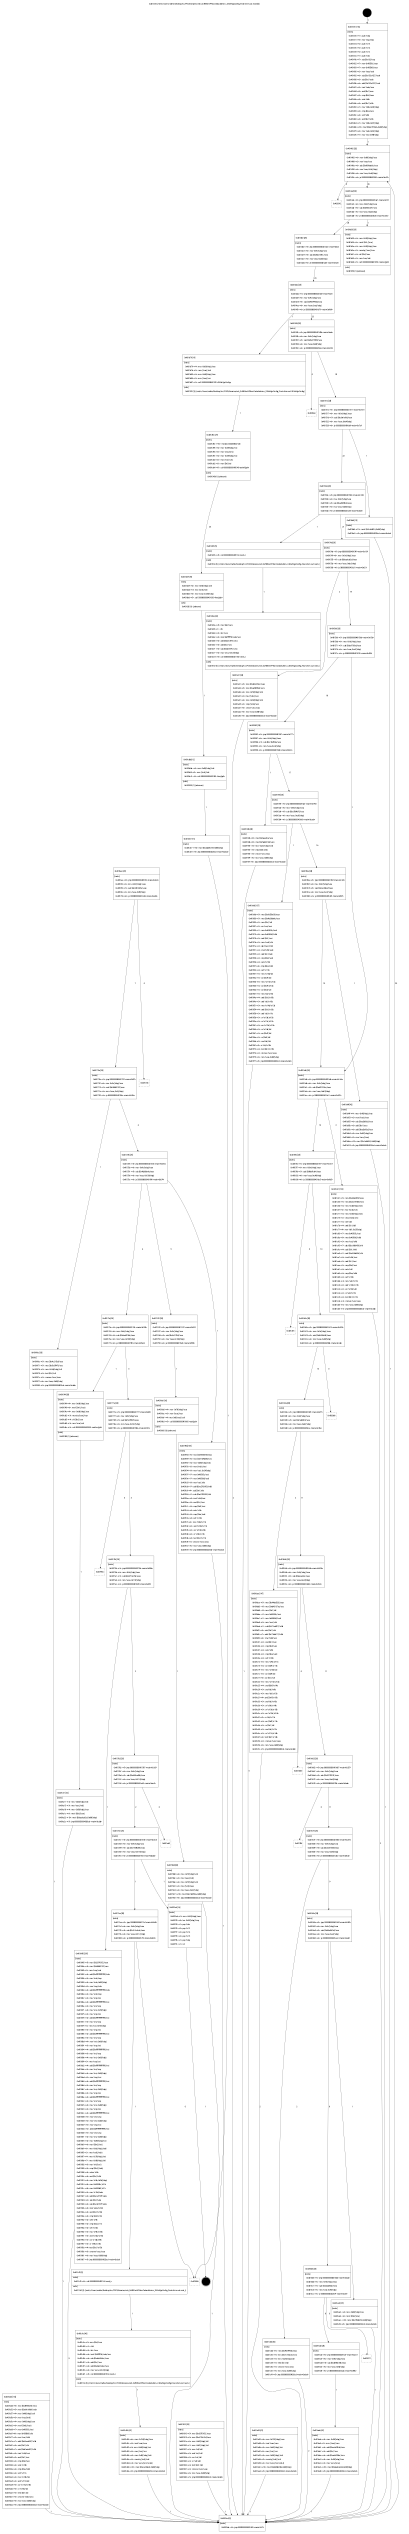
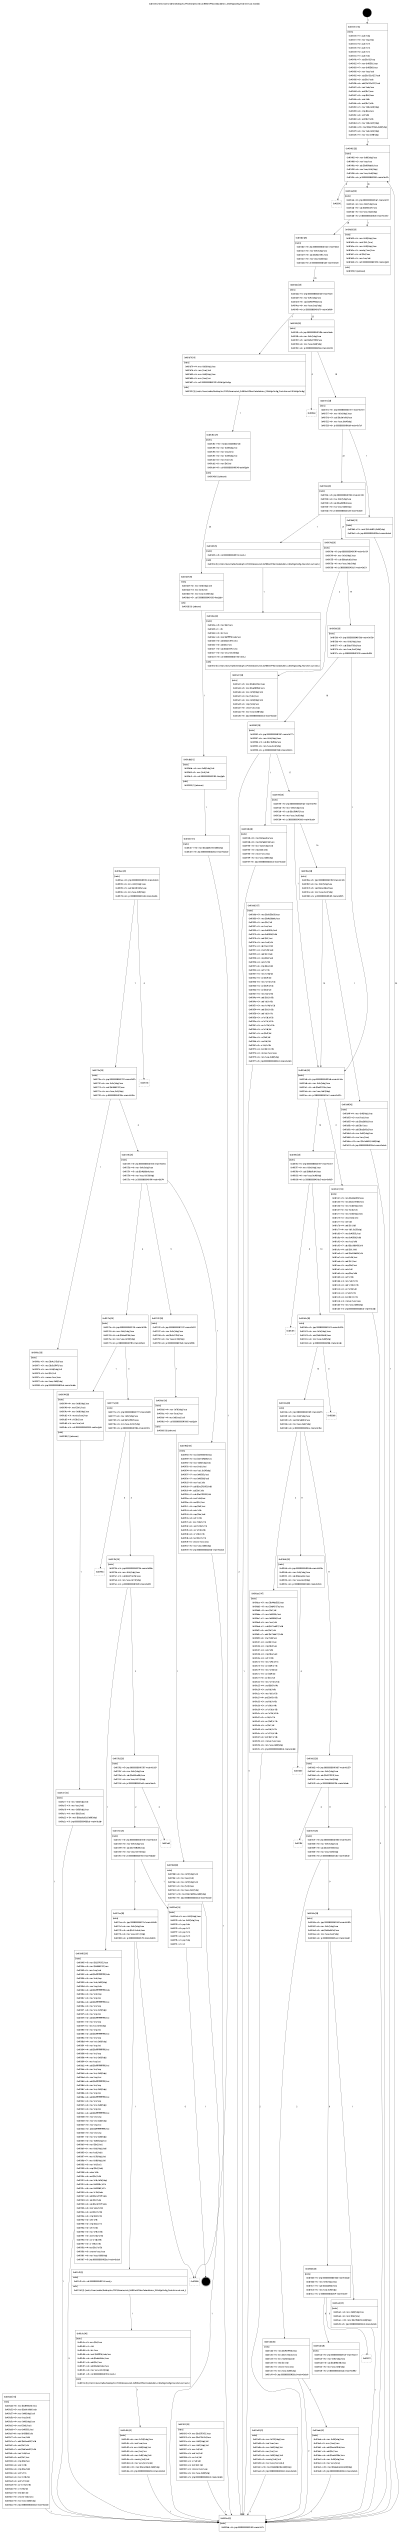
edge "0x40159e [28]" -> "0x401efb [137]": now "0x40159e [28]" -> "0x4015d6 [28]"
edge "0x401a31 [36]" -> "0x4020cd [5]": now "0x401582 [28]" -> "0x4020cd [5]"
edge "0x401646 [28]" -> "0x401662 [28]": now "0x40162a [28]" -> "0x401662 [28]"
edge "0x4016d2 [28]" -> "0x401aab [42]": now "0x401cdb [30]" -> "0x401aab [42]"
